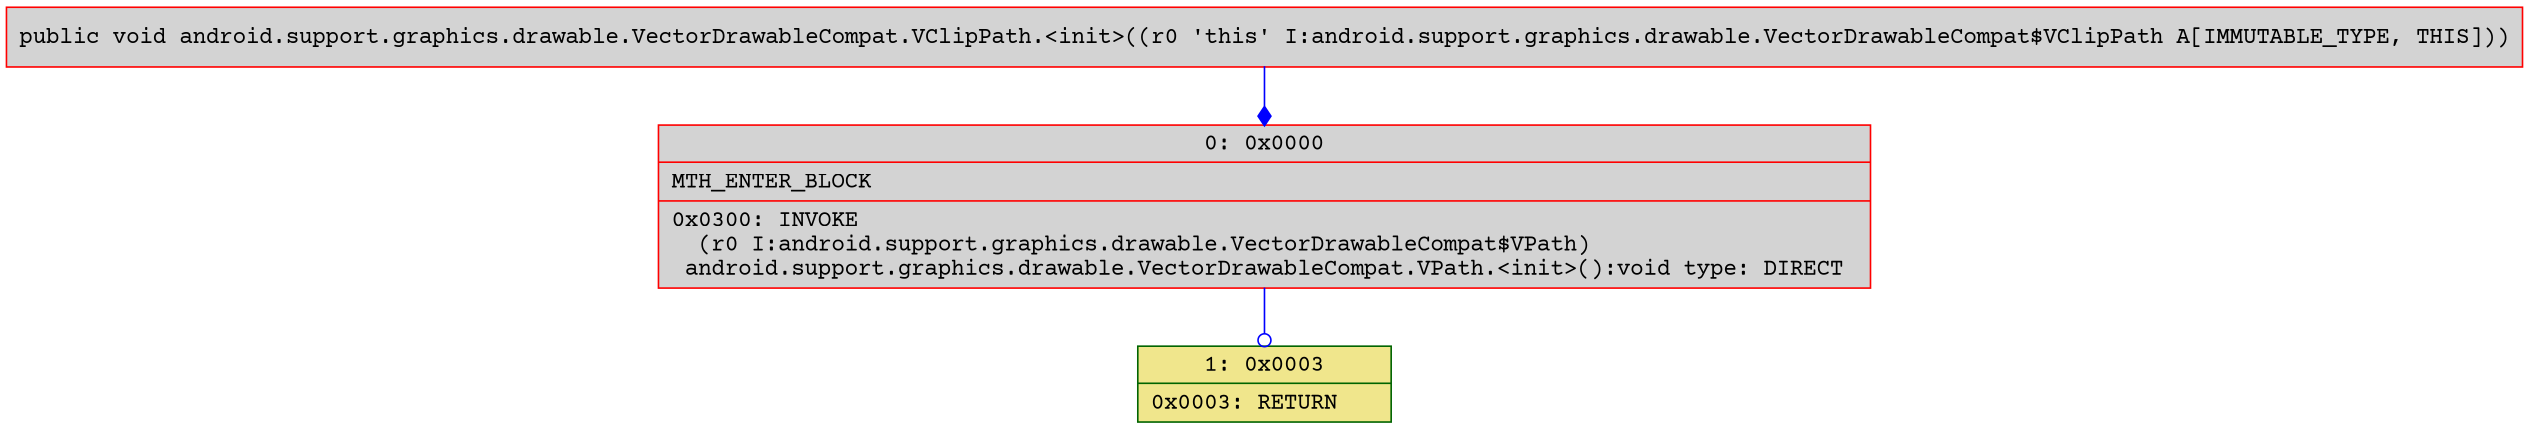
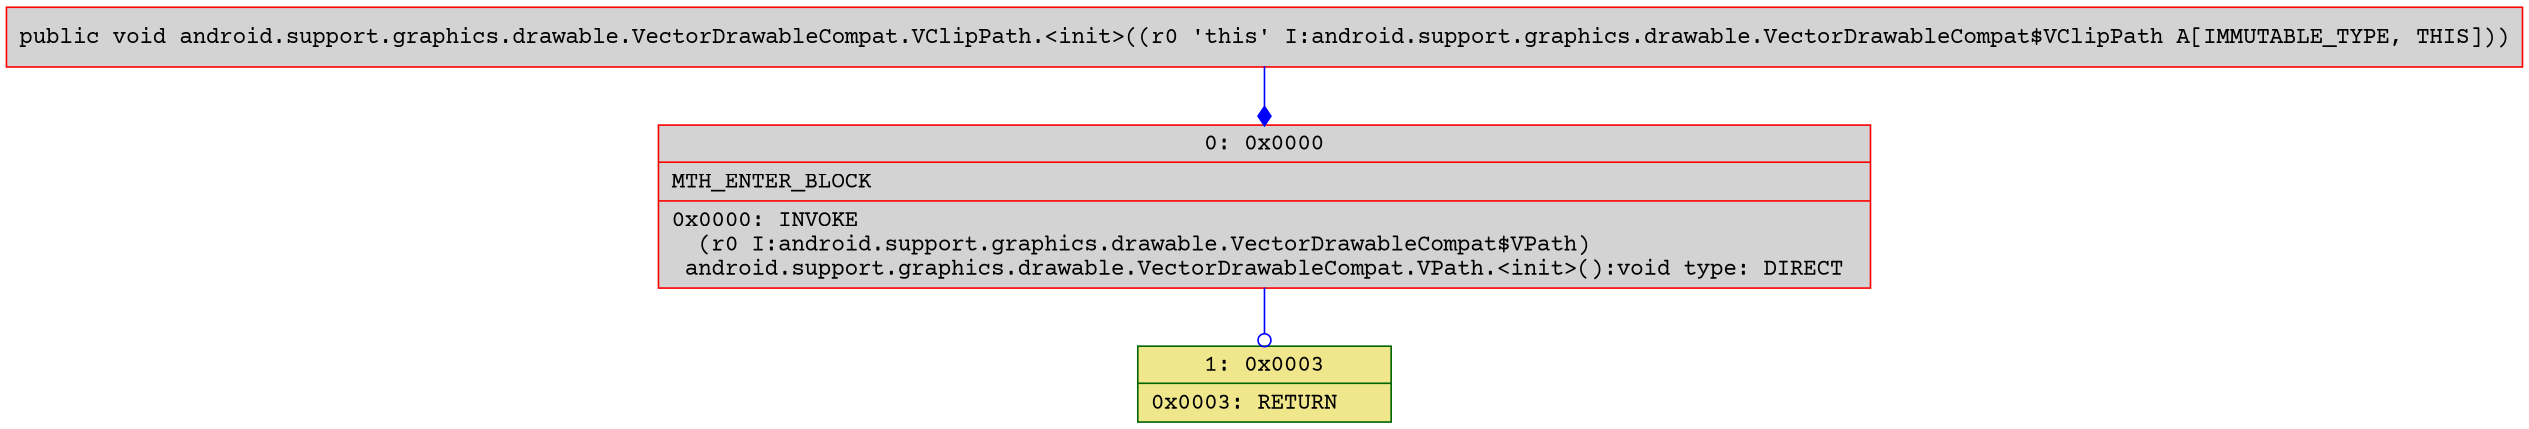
node "0: 0x0000": text "0x0300: INVOKE" -> "0x0000: INVOKE"
